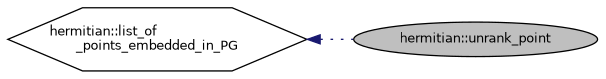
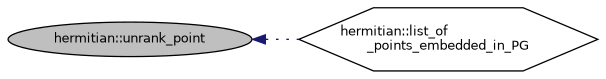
edge "hermitian::unrank_point" -> "hermitian::list_of _points_embedded_in_PG": reversed
